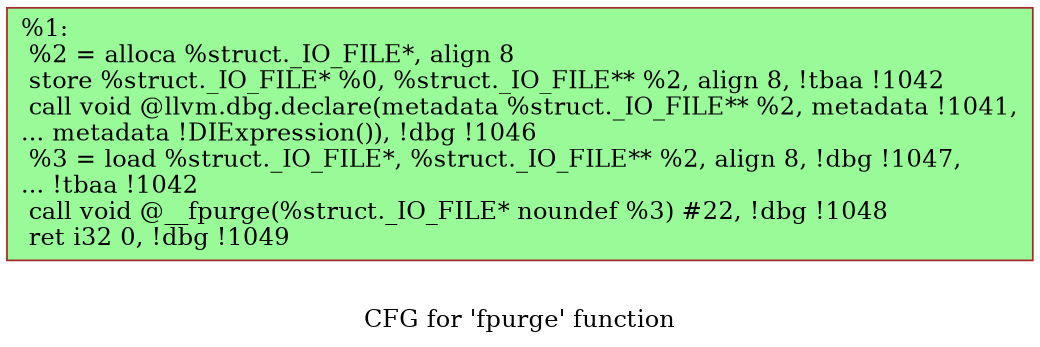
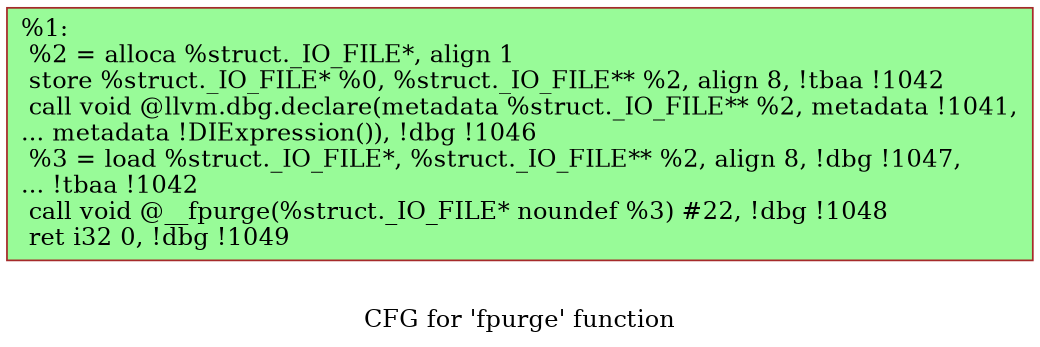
node "%1:": text "%2 = alloca %struct._IO_FILE*, align 8" -> "%2 = alloca %struct._IO_FILE*, align 1"
